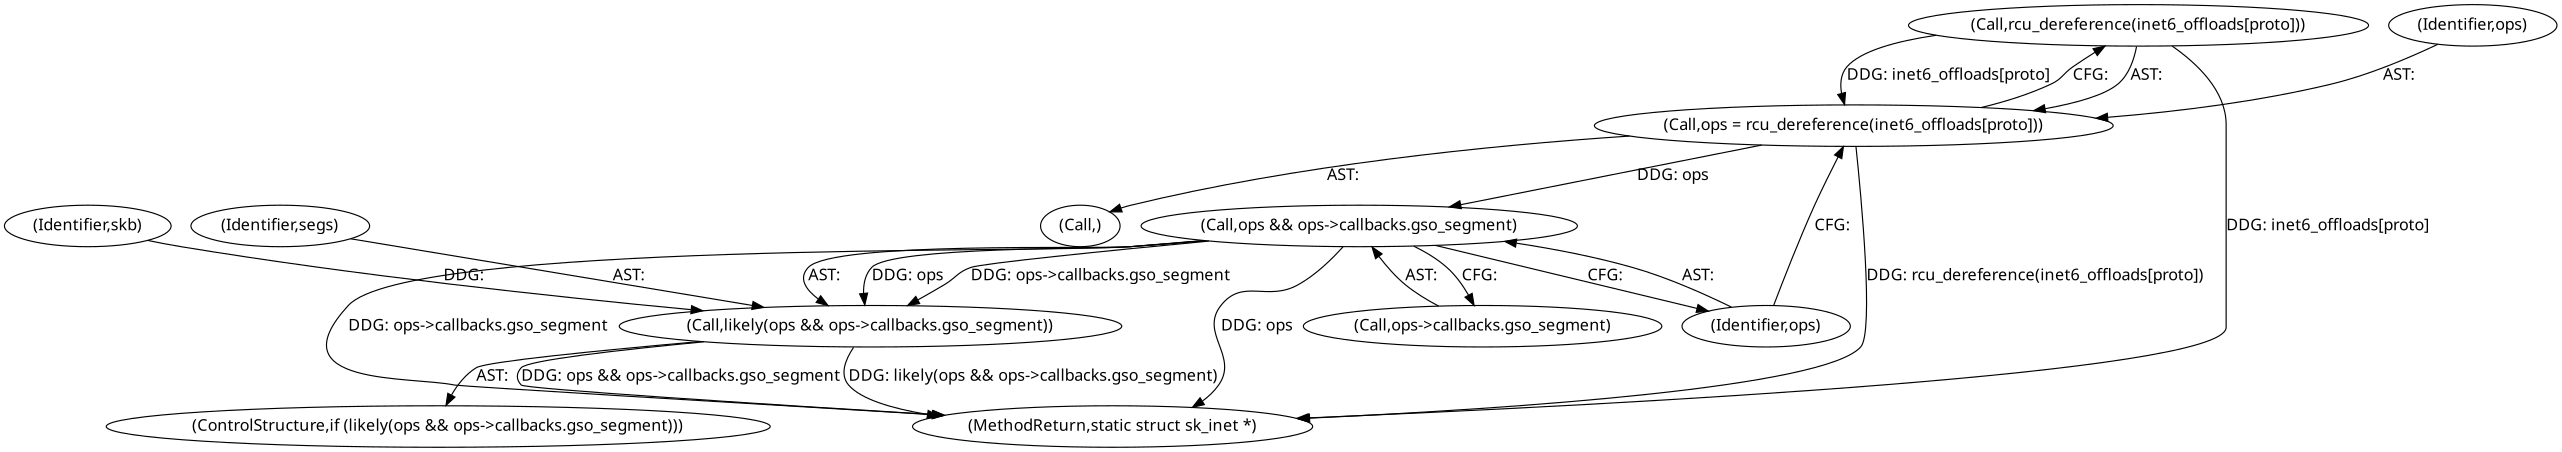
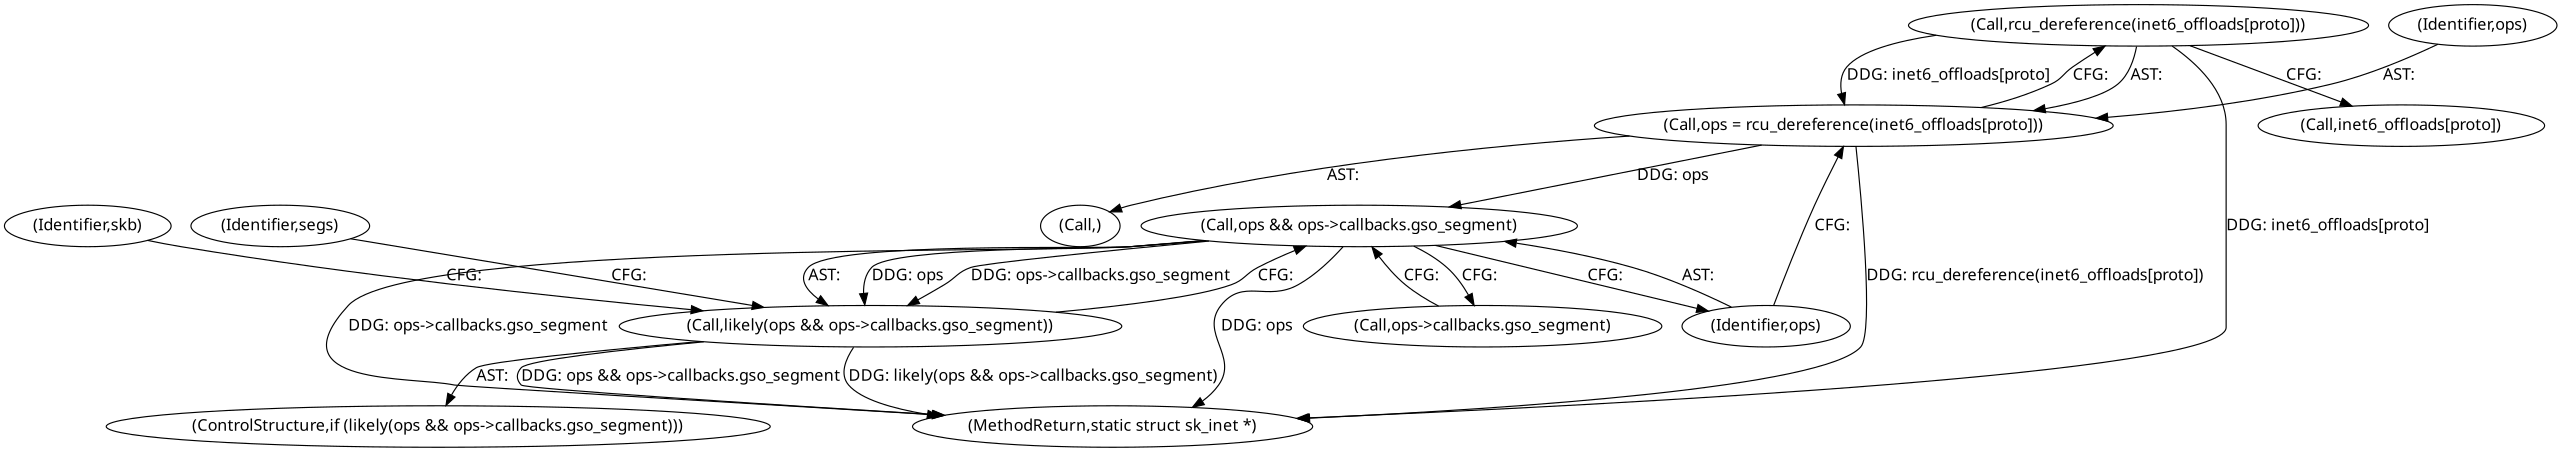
node "(Call,inet6_offloads[proto])": added
edge "(Identifier,skb)" -> "(Call,likely(ops && ops->callbacks.gso_segment))": label "DDG: " -> "CFG: "
edge "(Identifier,segs)" -> "(Call,likely(ops && ops->callbacks.gso_segment))": label "AST: " -> "CFG: "
edge "(Call,ops->callbacks.gso_segment)" -> "(Call,ops && ops->callbacks.gso_segment)": label "AST: " -> "CFG: "
edge "(Call,likely(ops && ops->callbacks.gso_segment))" -> "(Call,ops && ops->callbacks.gso_segment)": added, label "CFG:"
